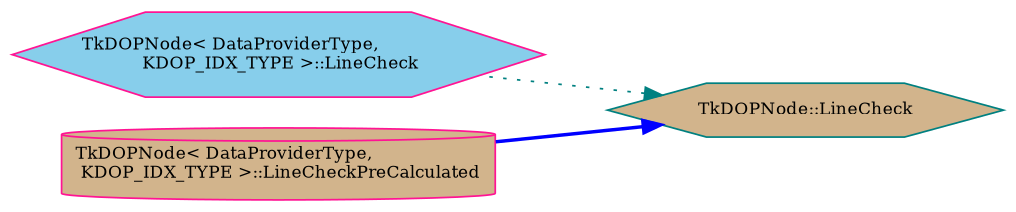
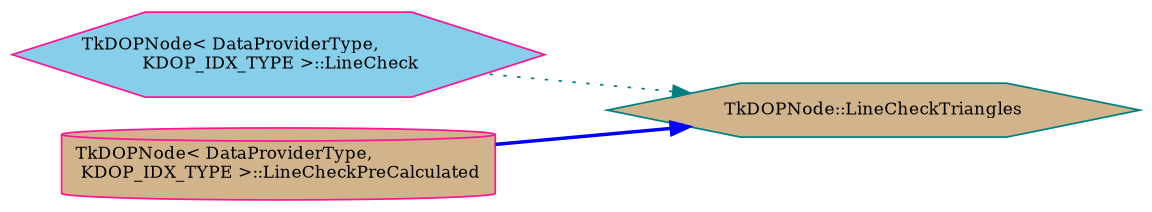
node "TkDOPNode::LineCheck": label "TkDOPNode::LineCheck" -> "TkDOPNode::LineCheckTriangles"
